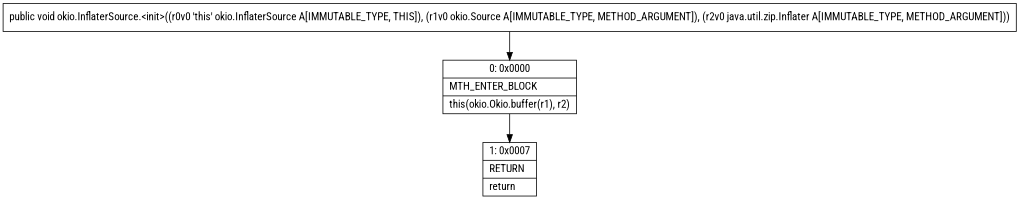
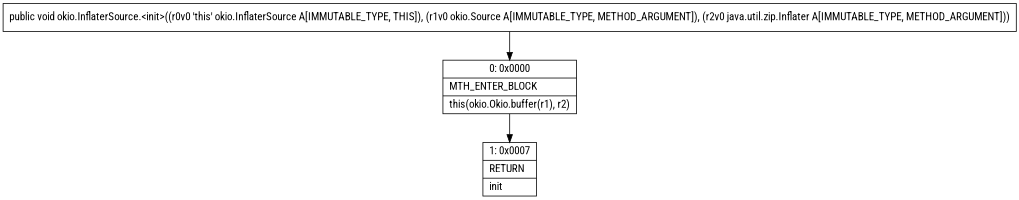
node "1: 0x0007": text "return" -> "init"
